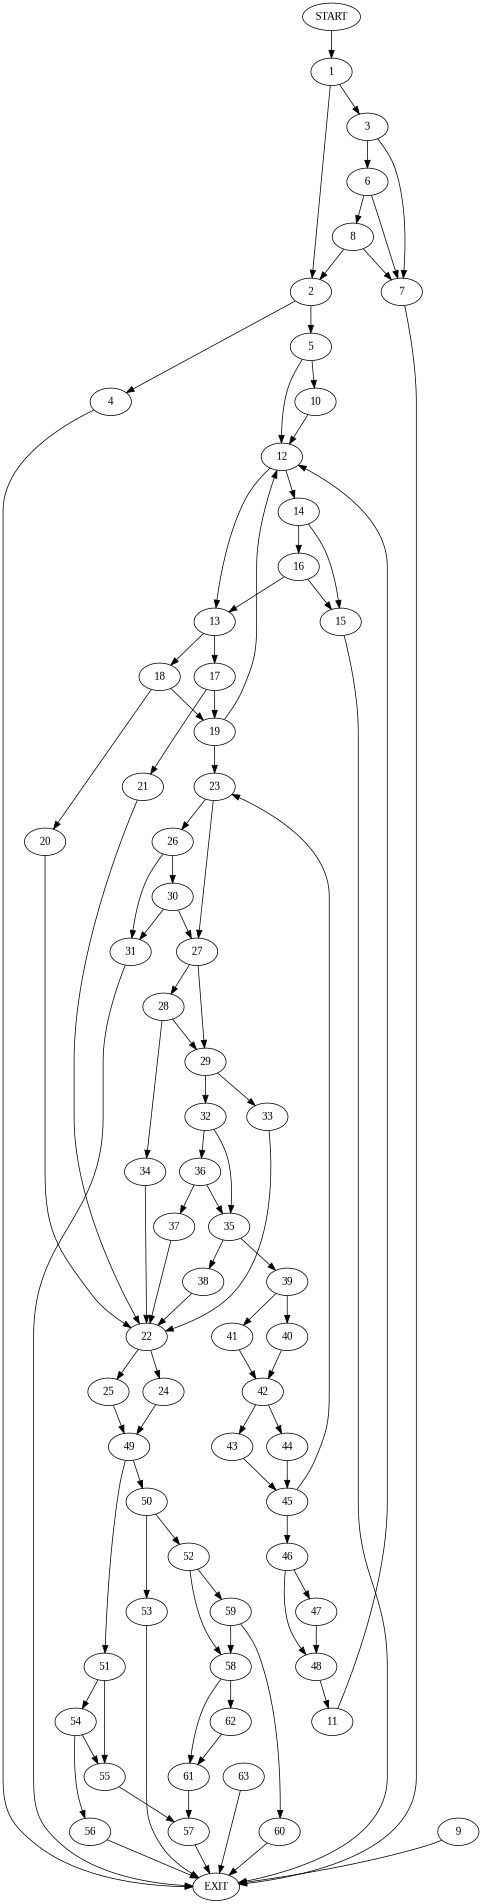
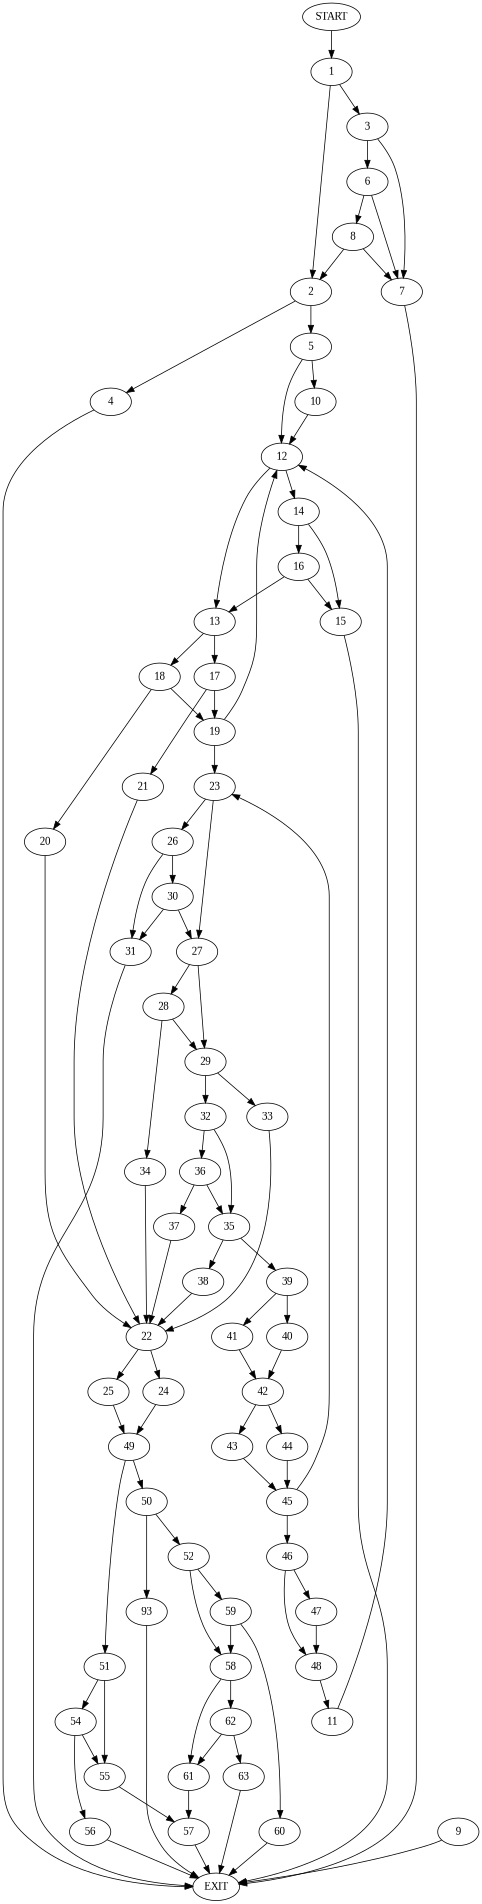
node "53": label "53" -> "93"
edge "62" -> "63": added
